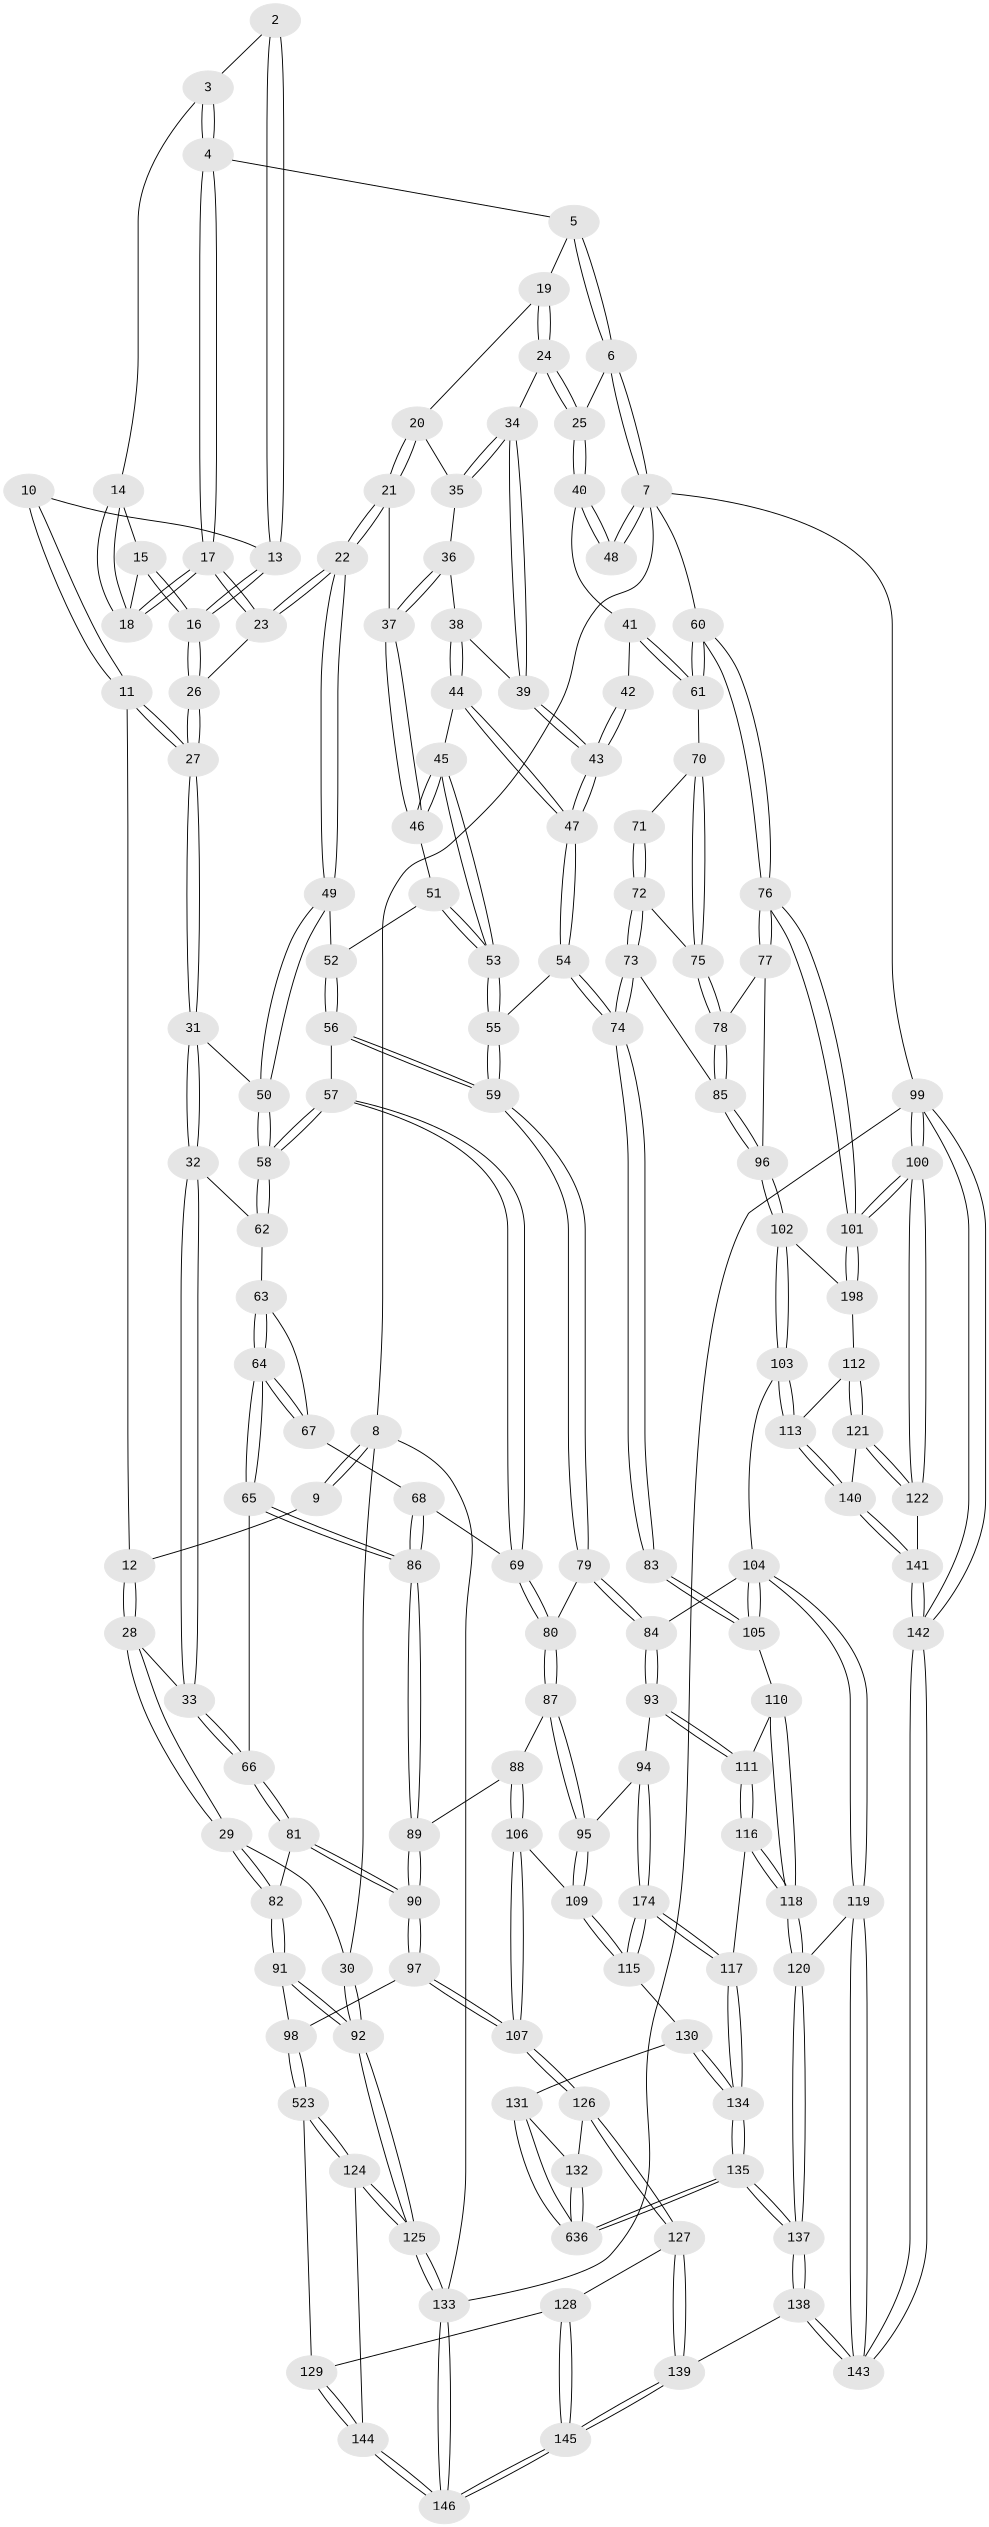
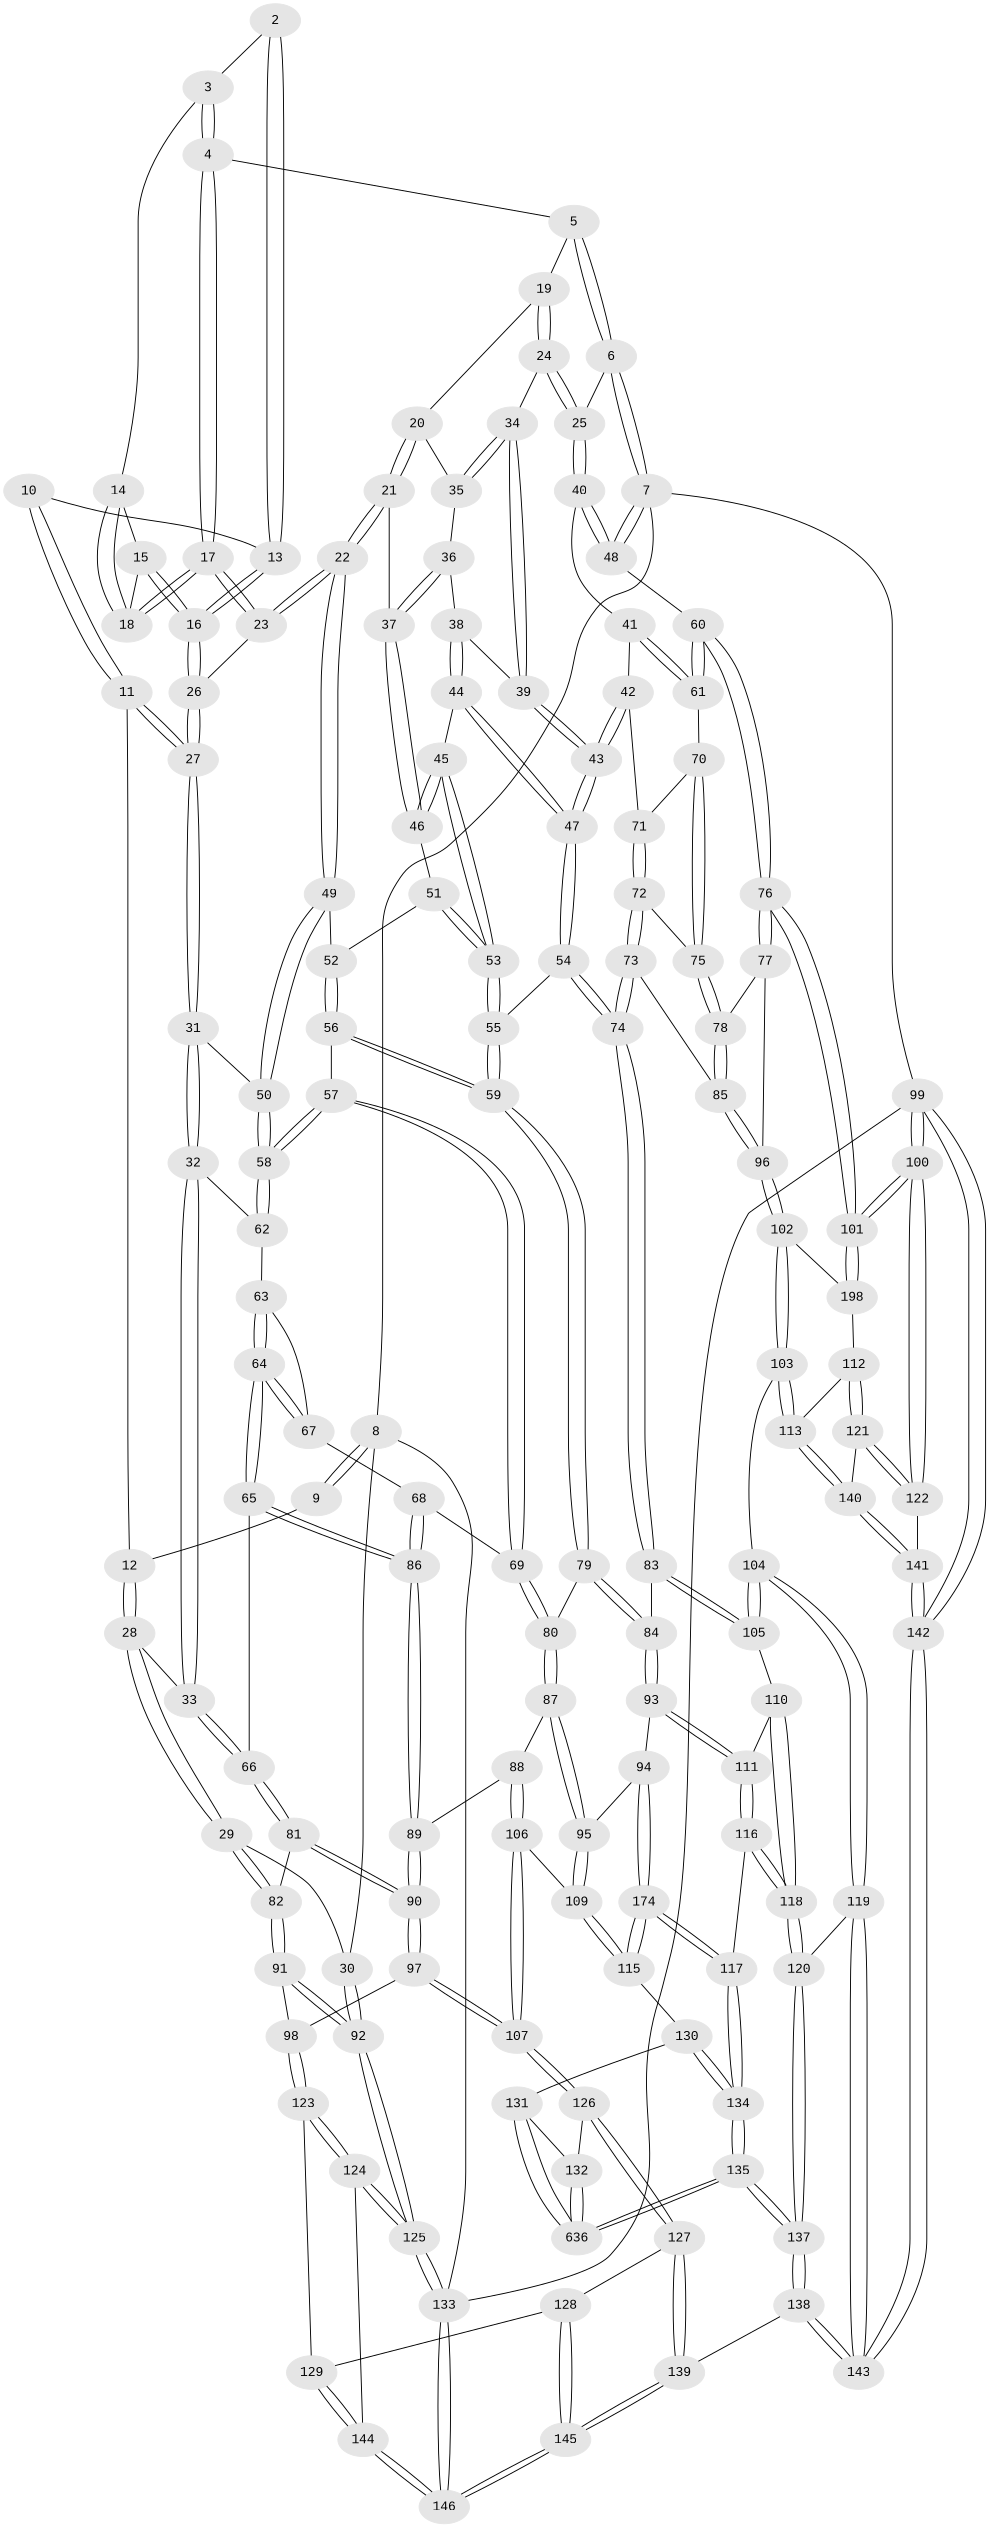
edge "7" -- "60": now "48" -- "60"
edge "42" -- "71": added
edge "104" -- "84": now "83" -- "84"
node "523": label "523" -> "123"
